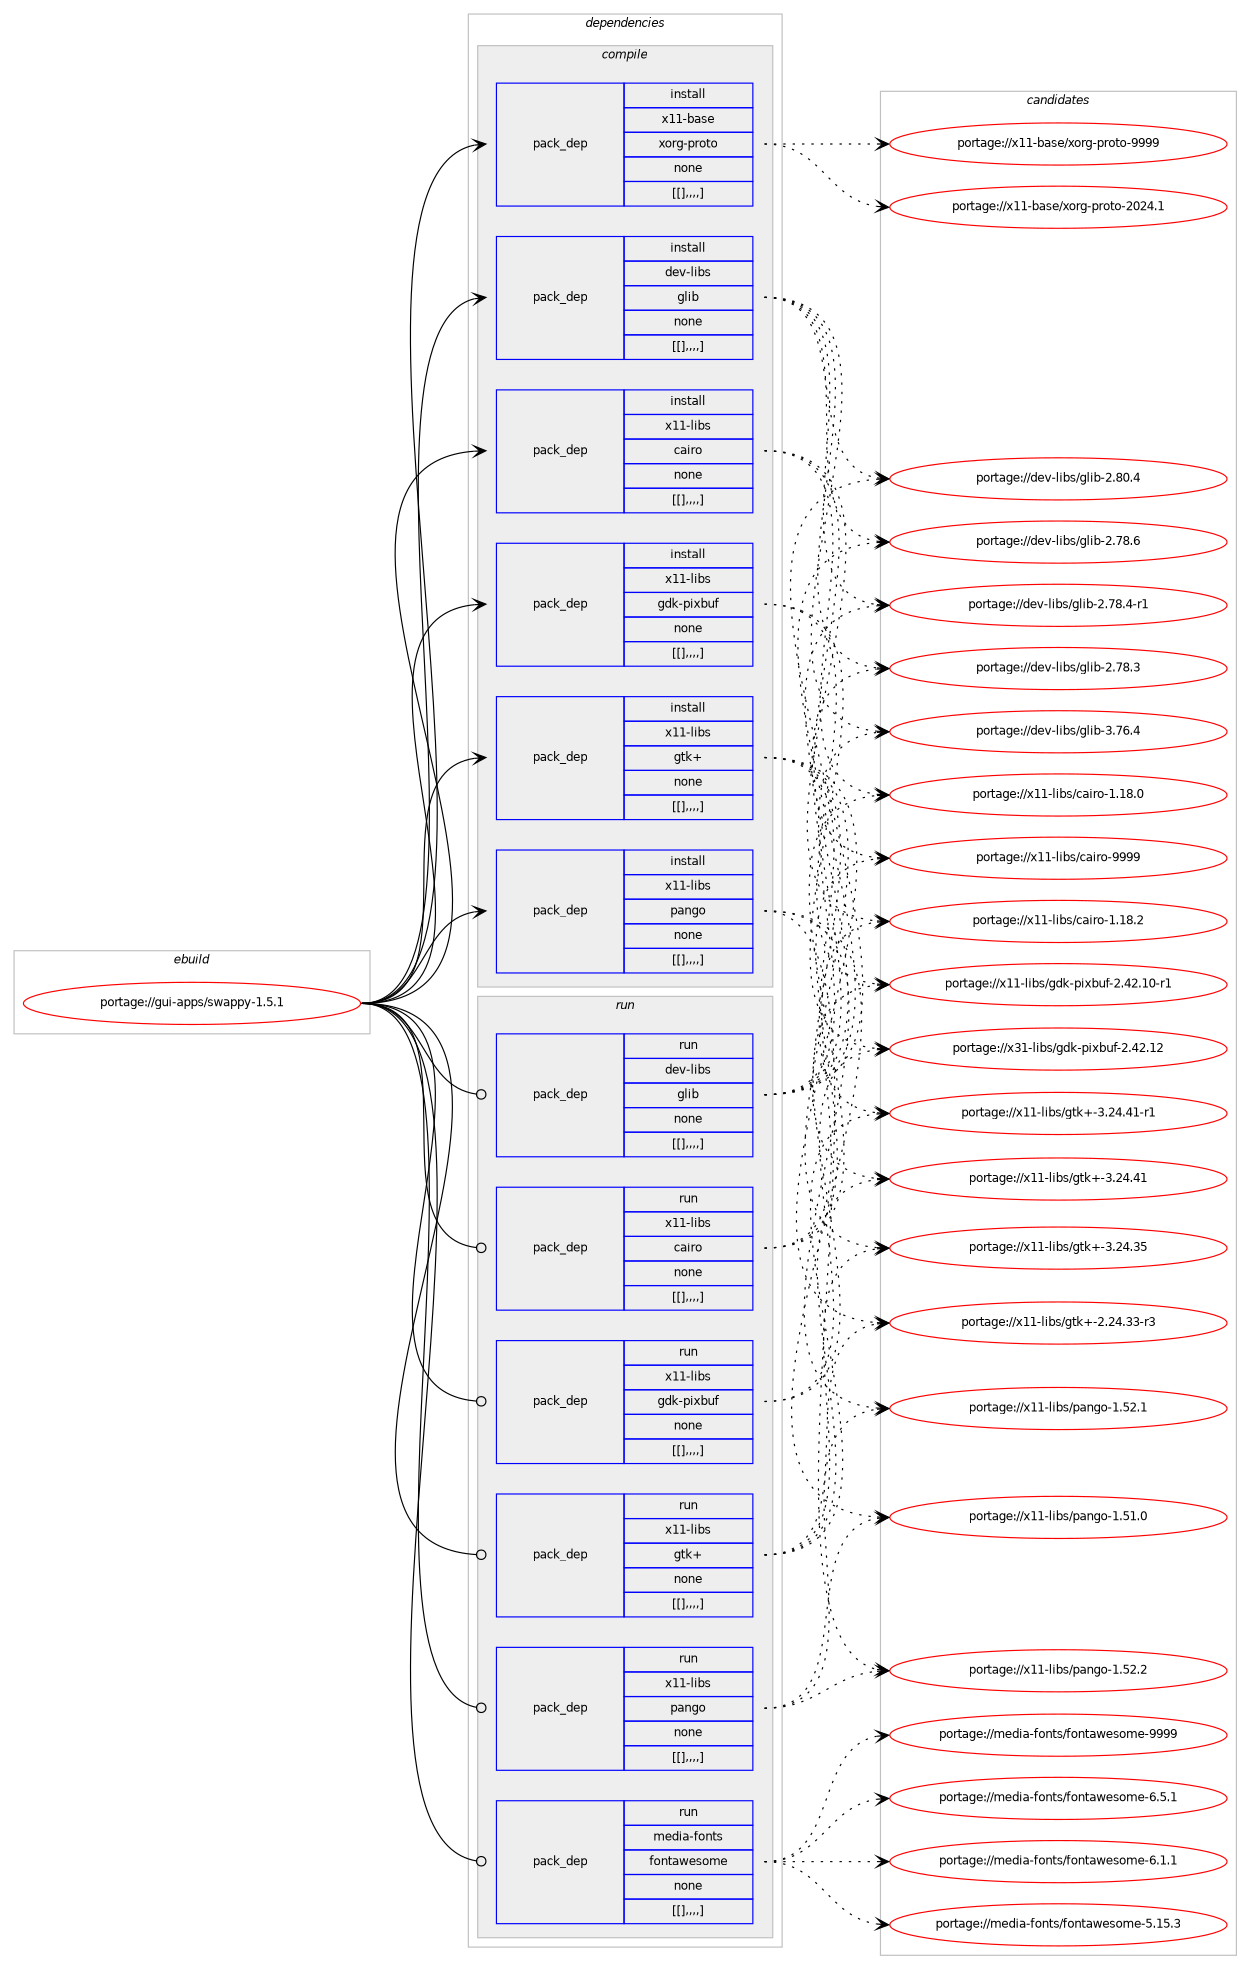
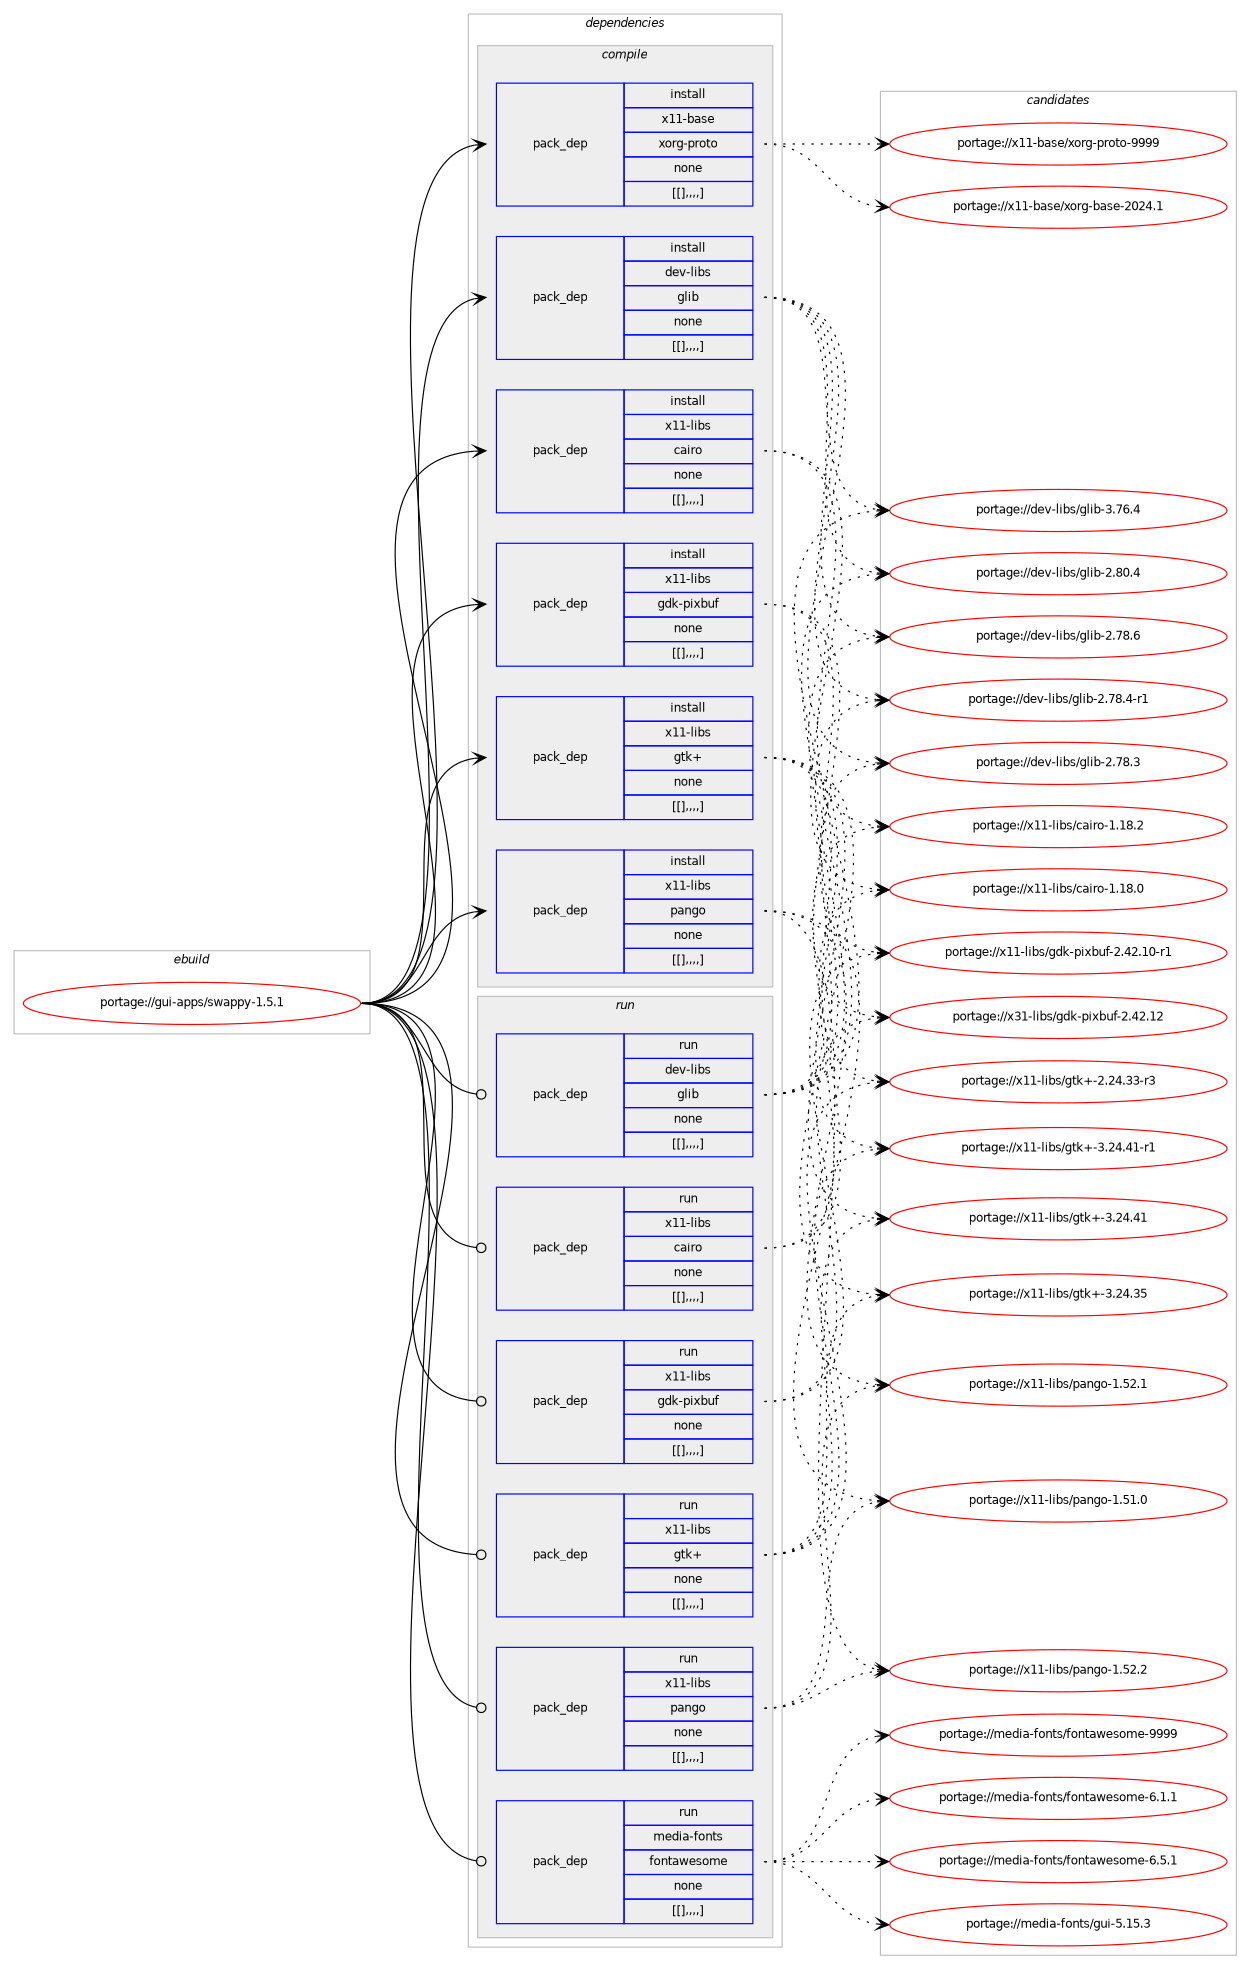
node "portage://x11-base/xorg-proto-2024.1": label "portage://x11-base/xorg-proto-2024.1" -> "portage://x11-base/xorg-base-2024.1"
node "portage://x11-libs/cairo-9999": removed
node "portage://media-fonts/fontawesome-5.15.3": label "portage://media-fonts/fontawesome-5.15.3" -> "portage://media-fonts/gui-5.15.3"
